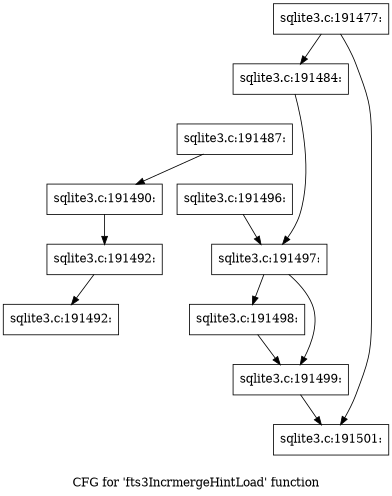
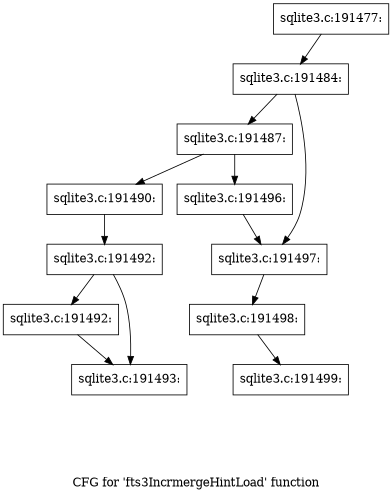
edge "sqlite3.c:191484:" -> "sqlite3.c:191487:": added
edge "sqlite3.c:191487:" -> "sqlite3.c:191496:": added
edge "sqlite3.c:191497:" -> "sqlite3.c:191499:": removed
node "sqlite3.c:191493:": added
node "sqlite3.c:191501:": removed
